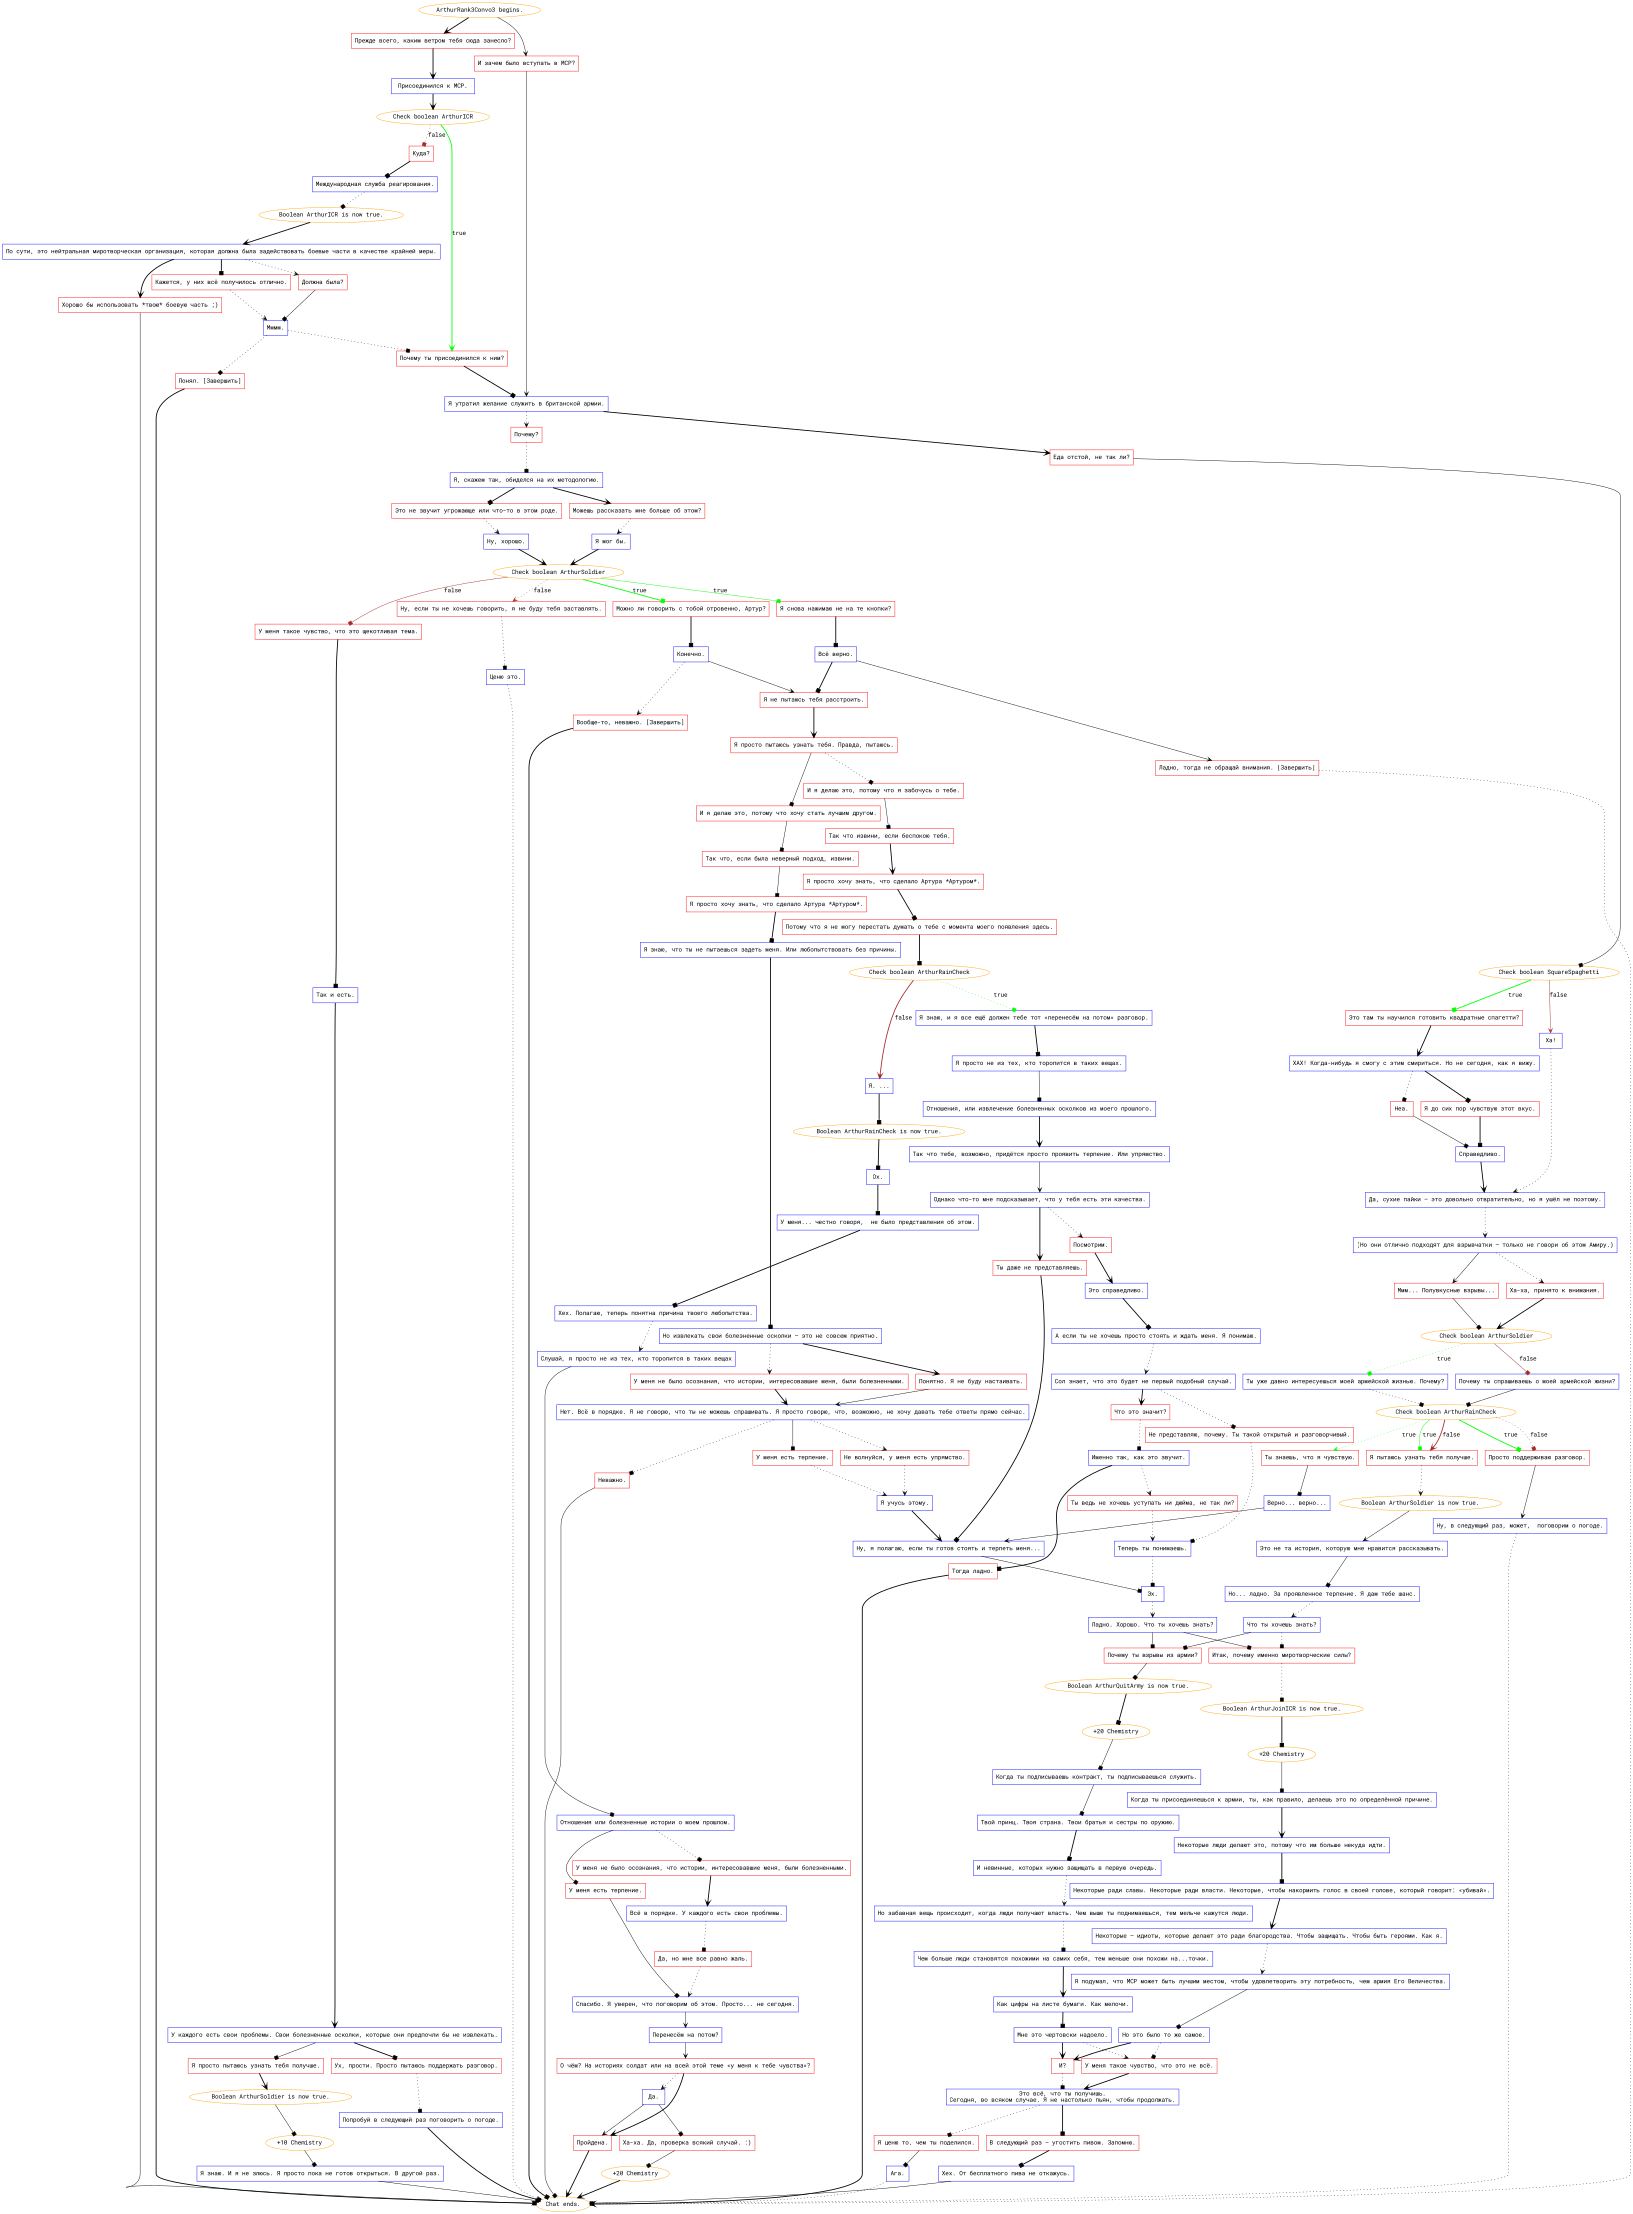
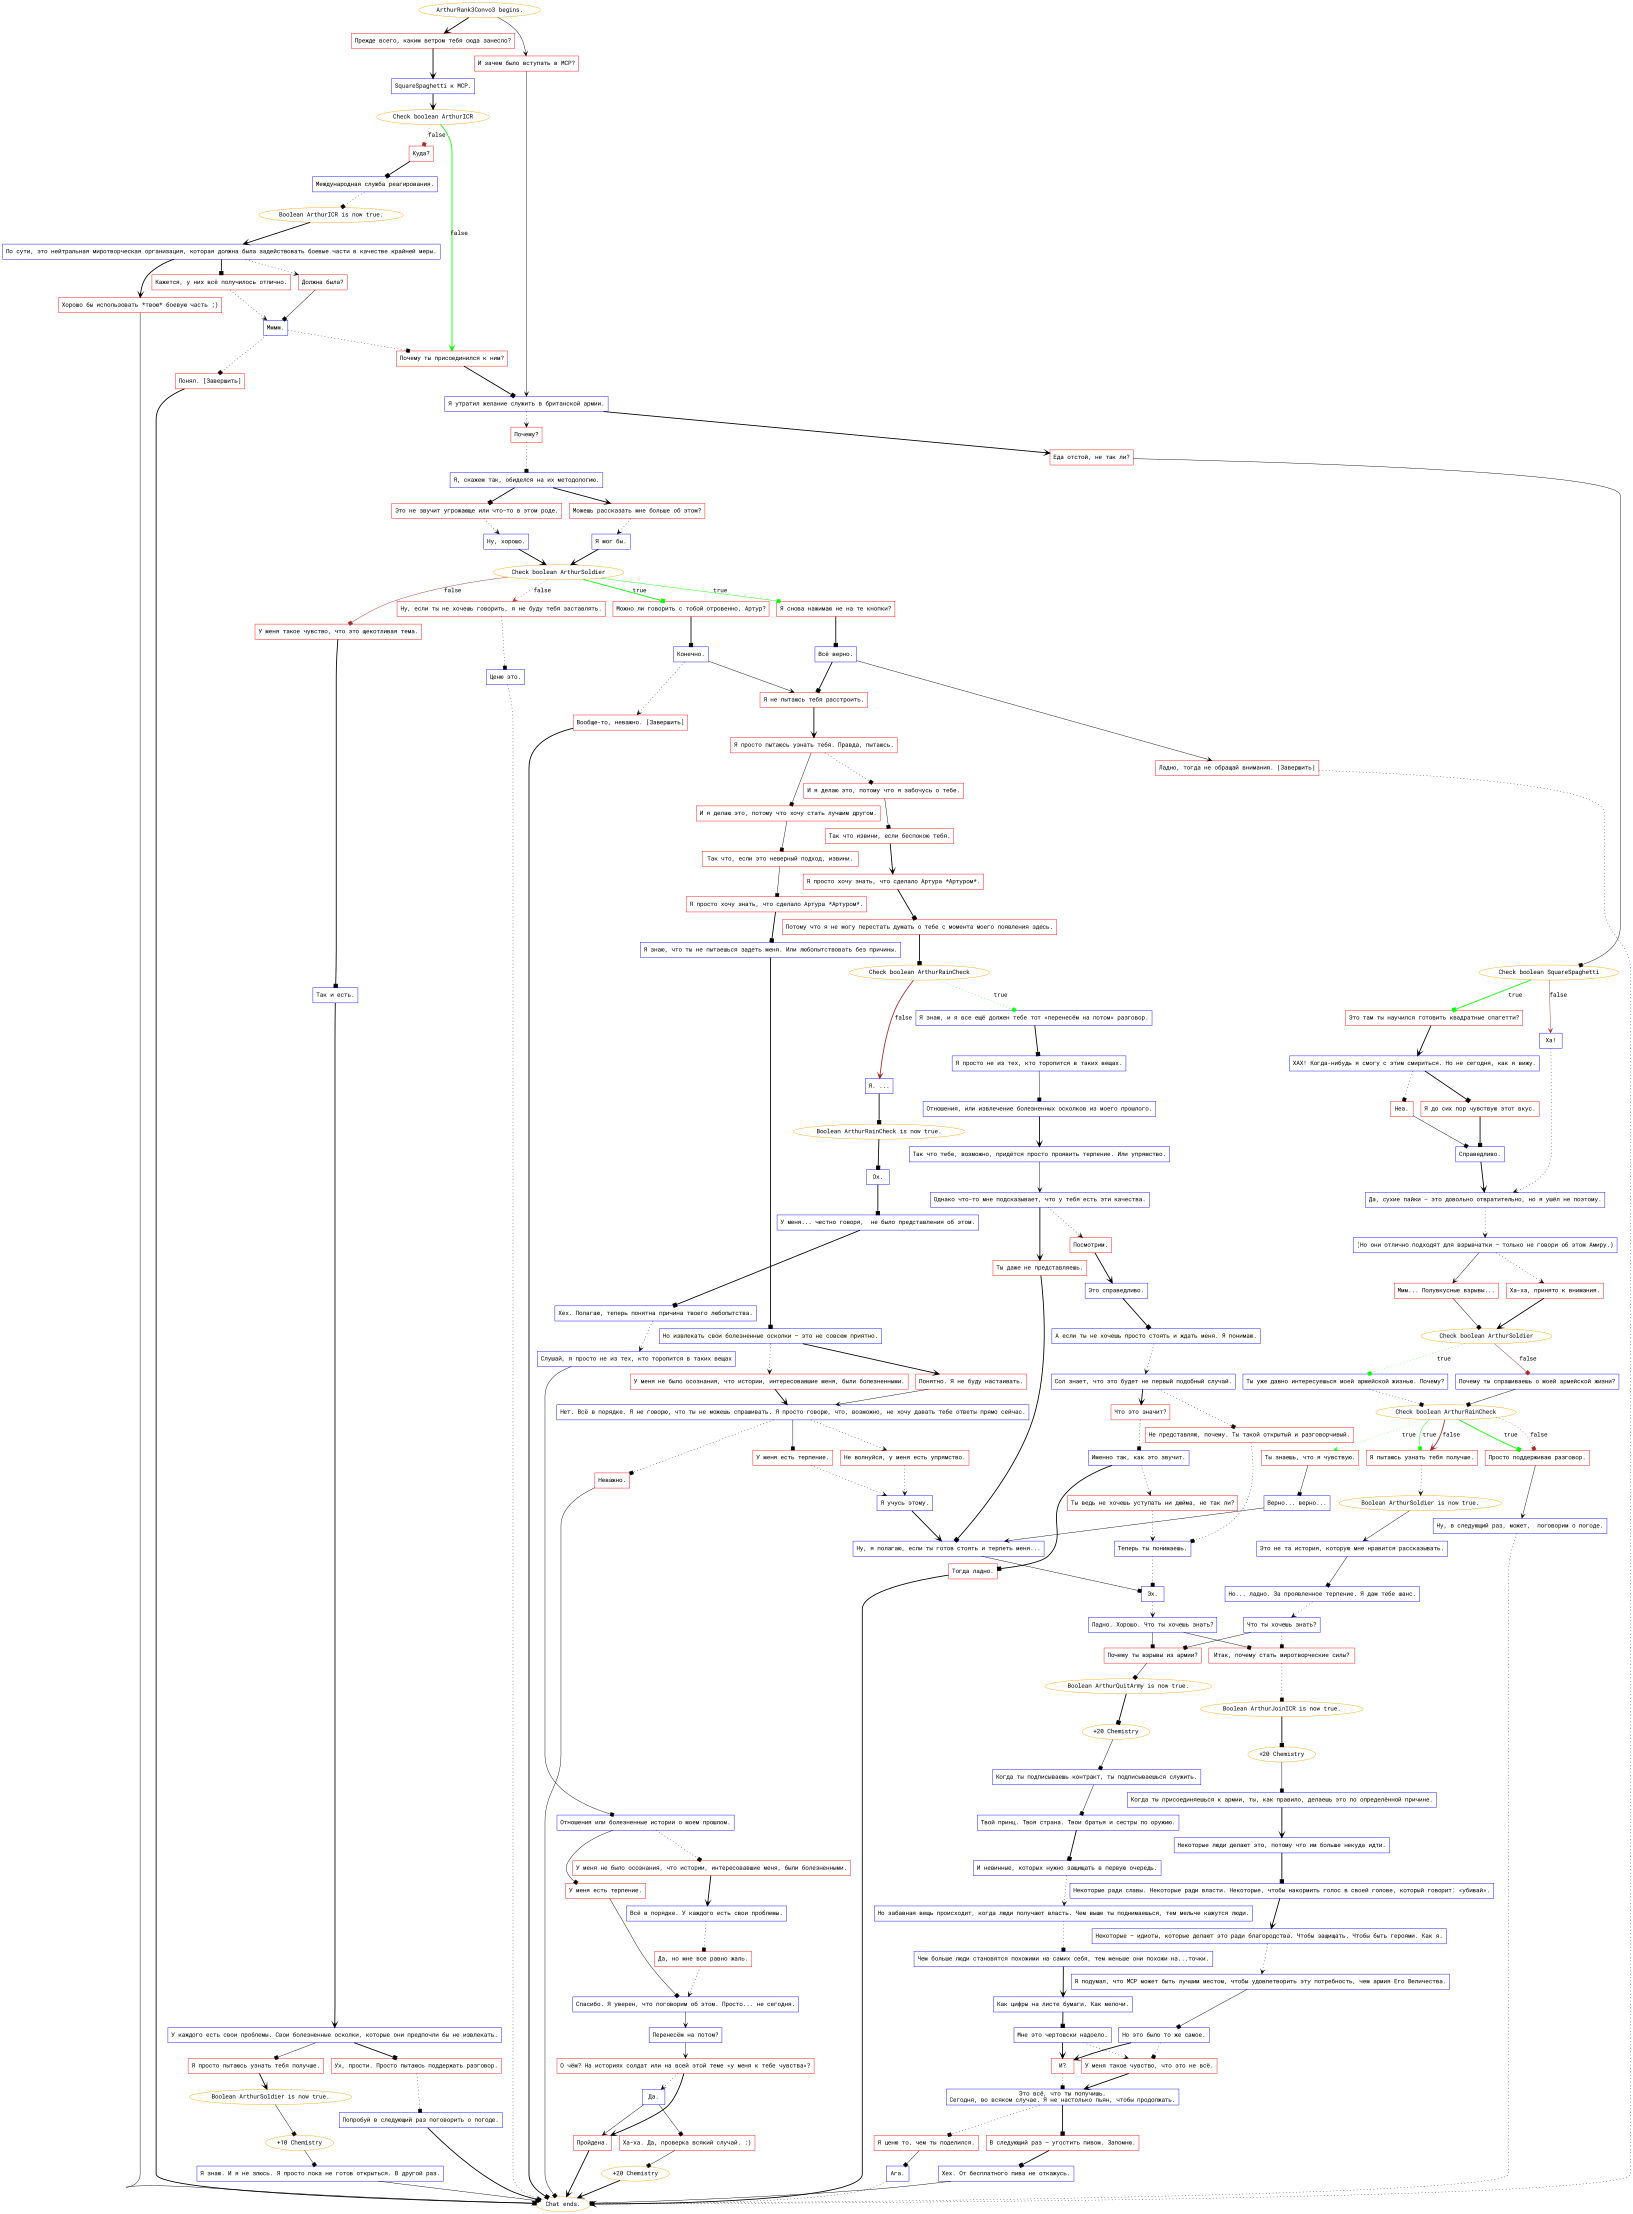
node "Присоединился к МСР.": label "Присоединился к МСР." -> "SquareSpaghetti к МСР."
edge "Check boolean ArthurICR" -> "Почему ты присоединился к ним?": label "true" -> "false"
node "Так что, если была неверный подход, извини.": label "Так что, если была неверный подход, извини." -> "Так что, если это неверный подход, извини."
node "Итак, почему именно миротворческие силы?": label "Итак, почему именно миротворческие силы?" -> "Итак, почему стать миротворческие силы?"
